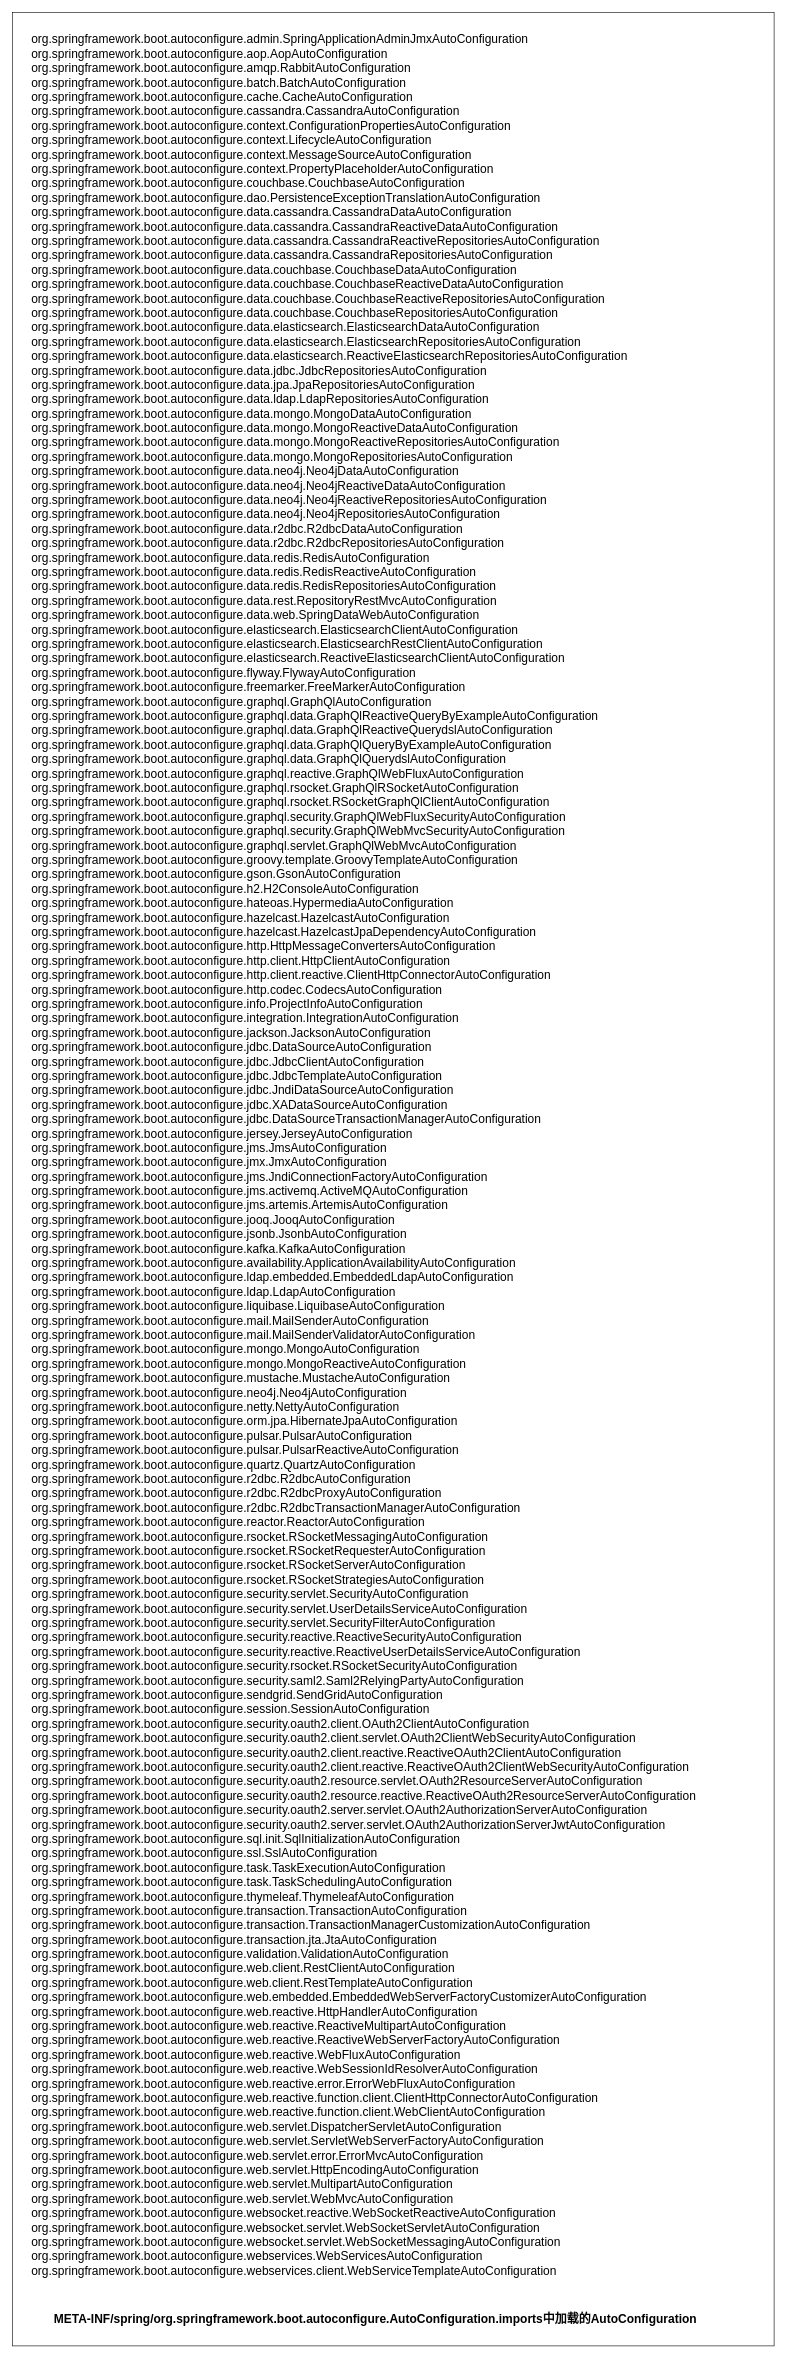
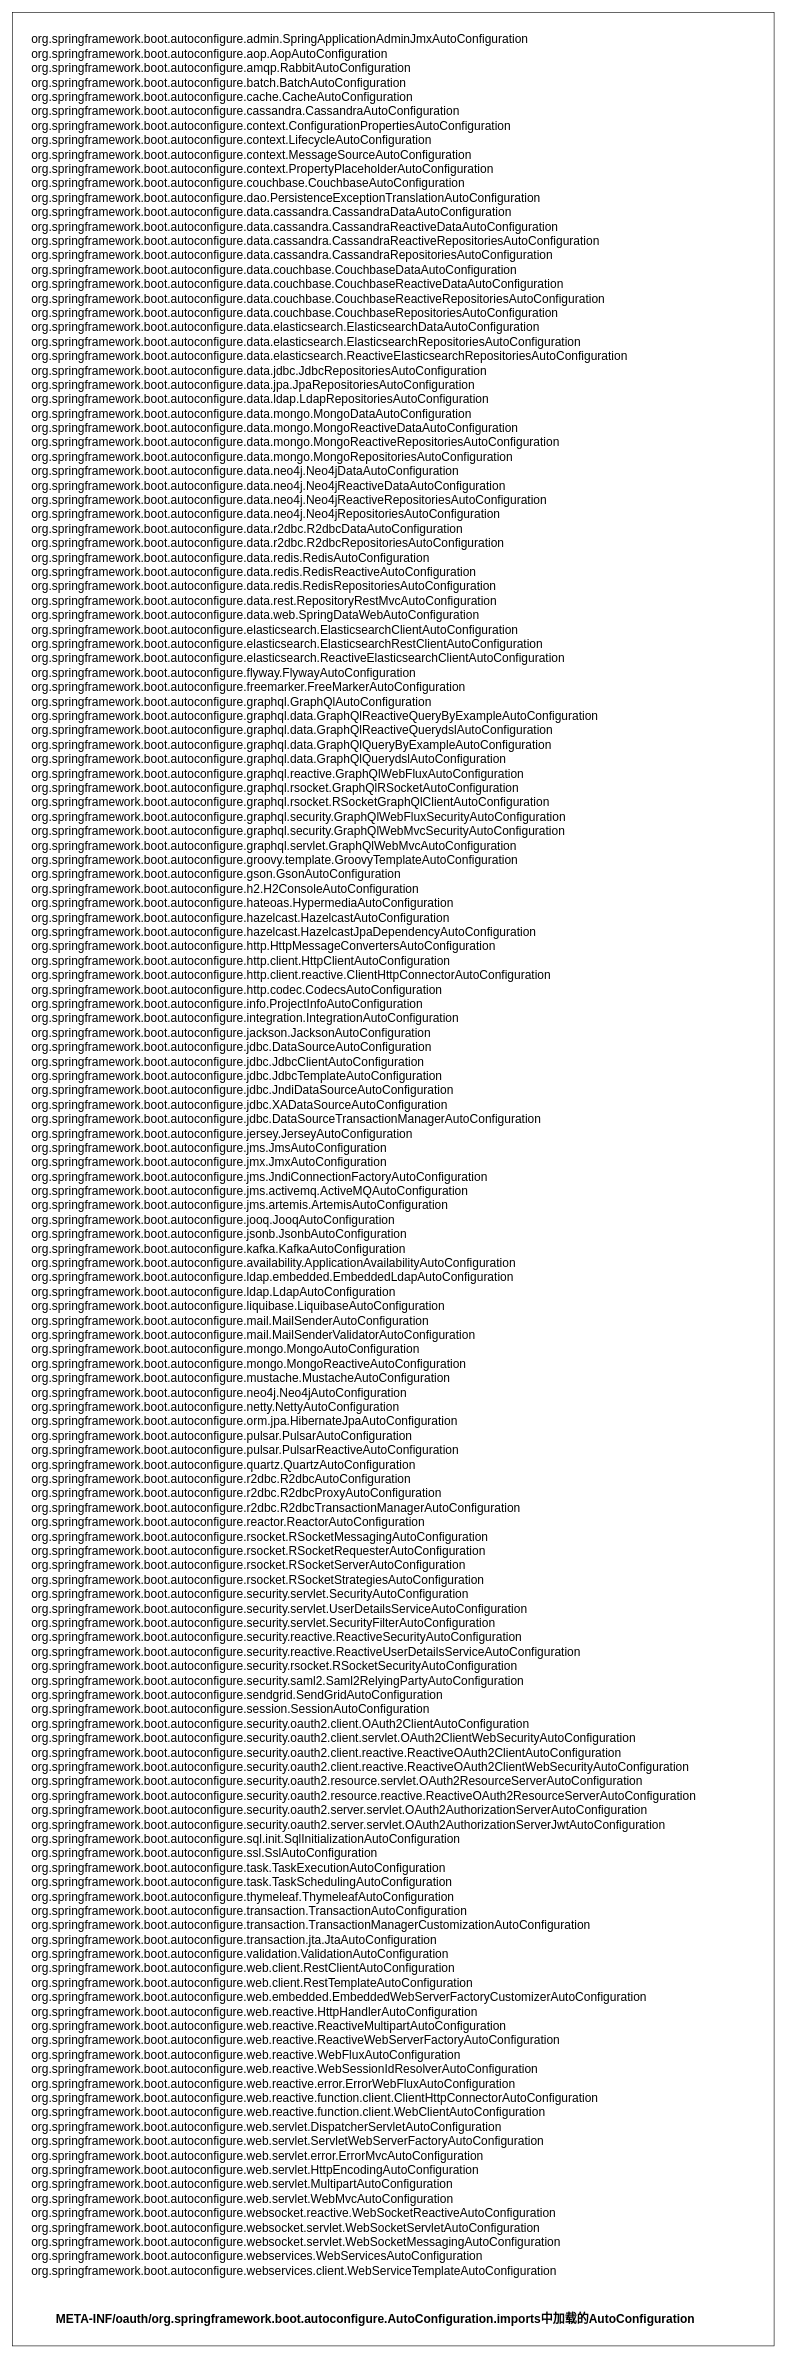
node "META-INF/spring/org.springframework.boot.autoconfigure.AutoConfiguration.imports中加载的AutoConfiguration": label "META-INF/spring/org.springframework.boot.autoconfigure.AutoConfiguration.imports中加载的AutoConfiguration" -> "META-INF/oauth/org.springframework.boot.autoconfigure.AutoConfiguration.imports中加载的AutoConfiguration"
